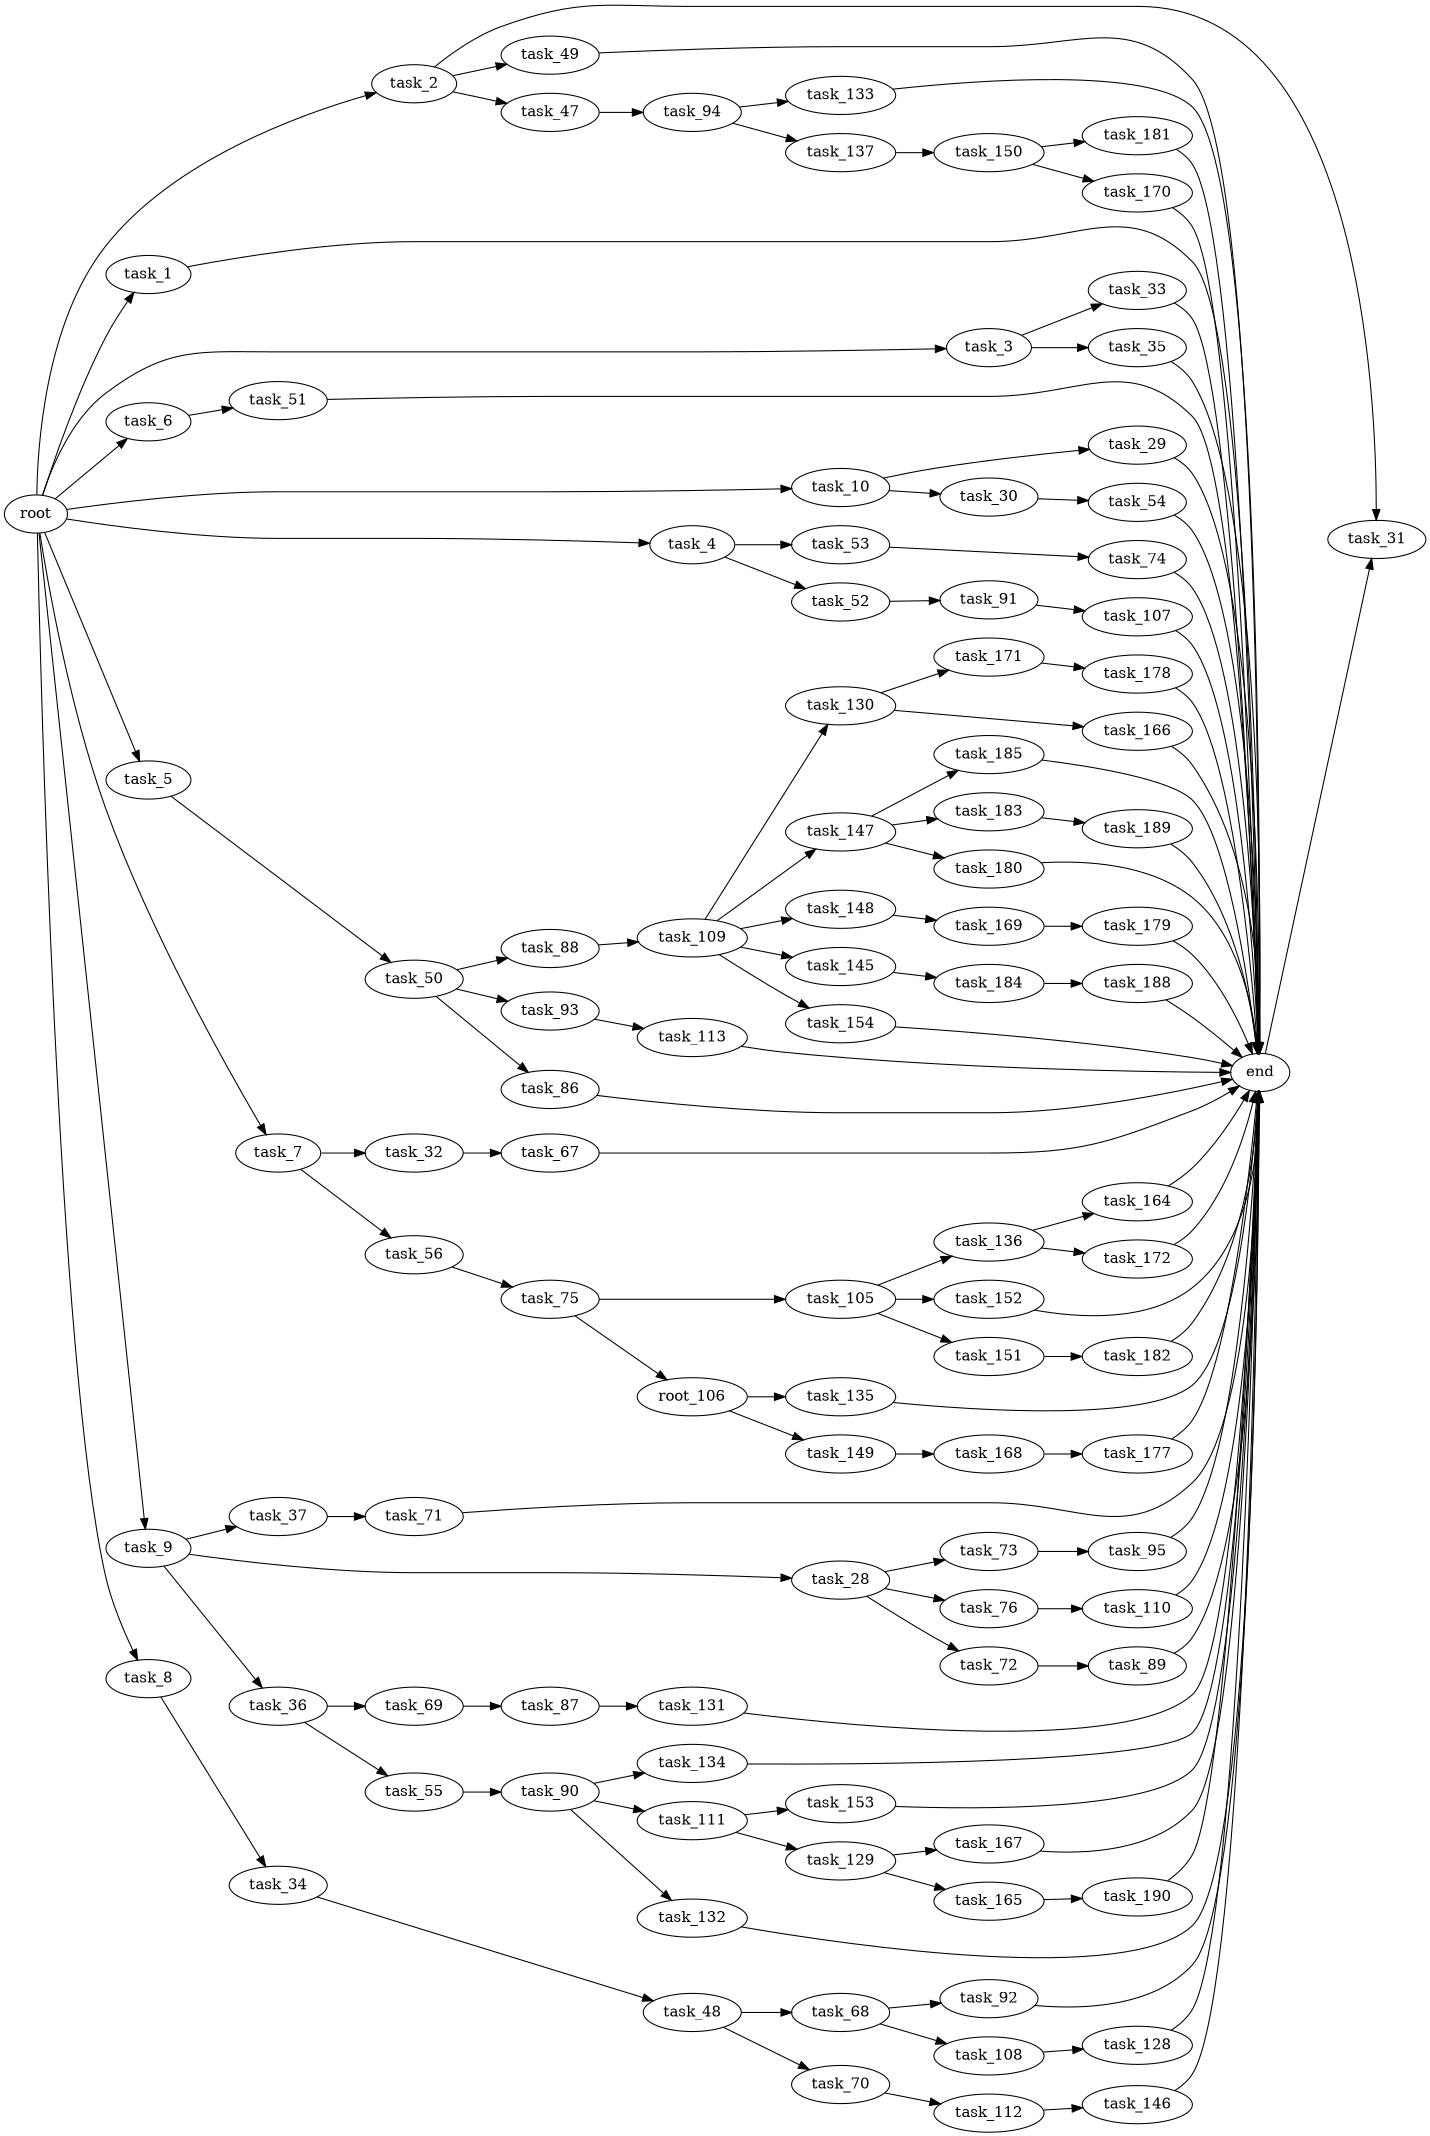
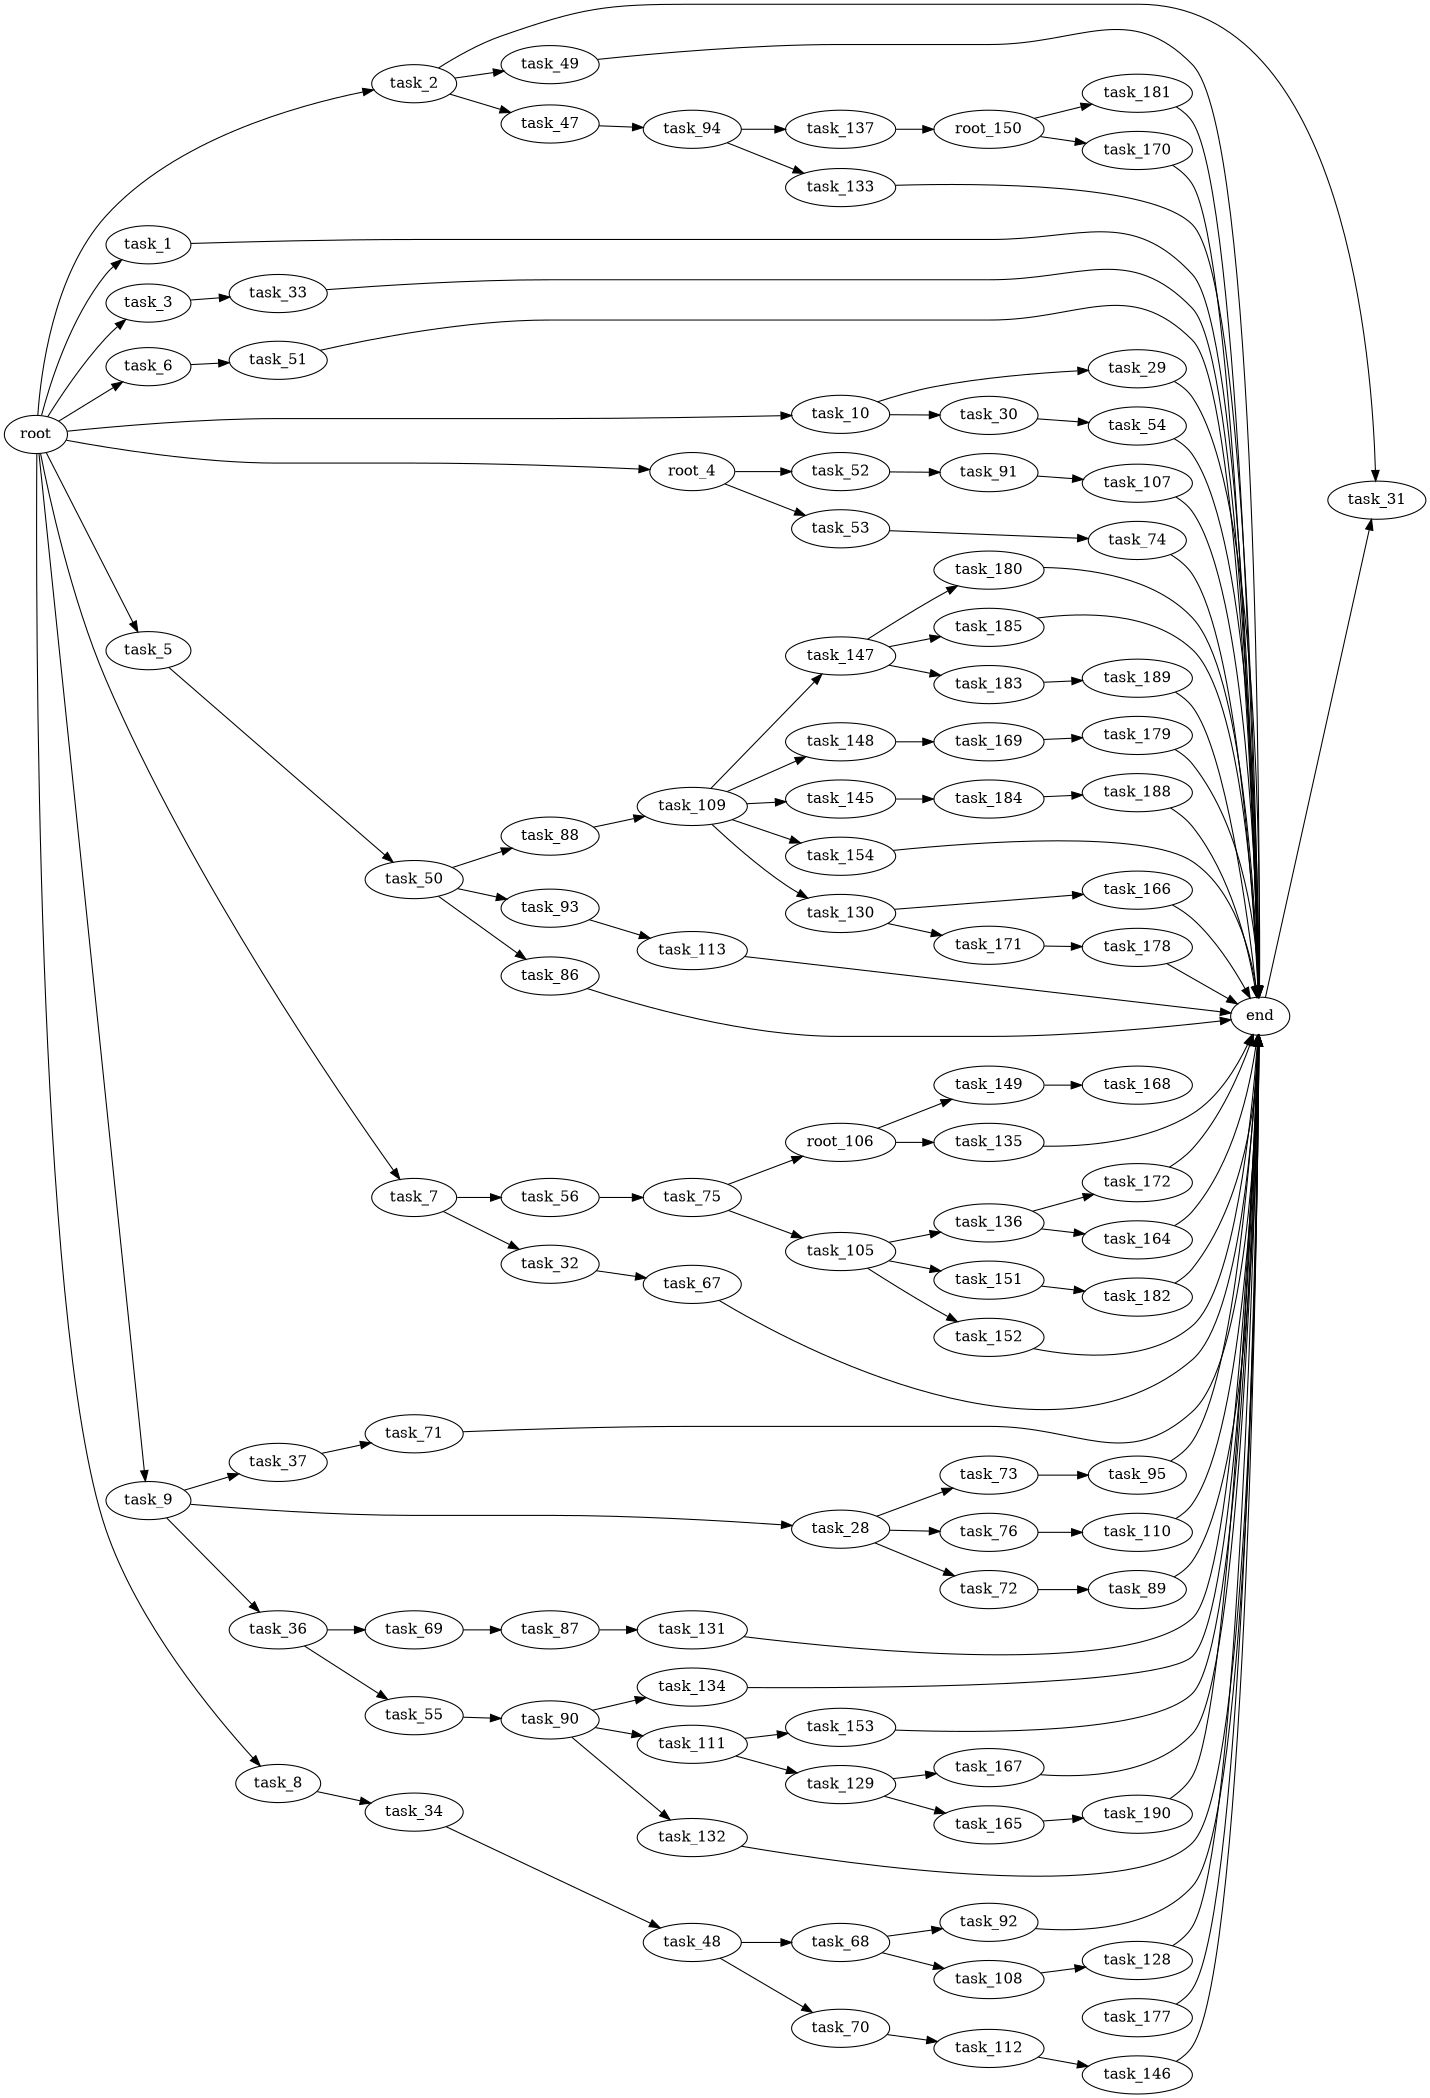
node "task_150": label "task_150" -> "root_150"
node "task_35": removed
node "task_4": label "task_4" -> "root_4"
edge "task_168" -> "task_177": removed
